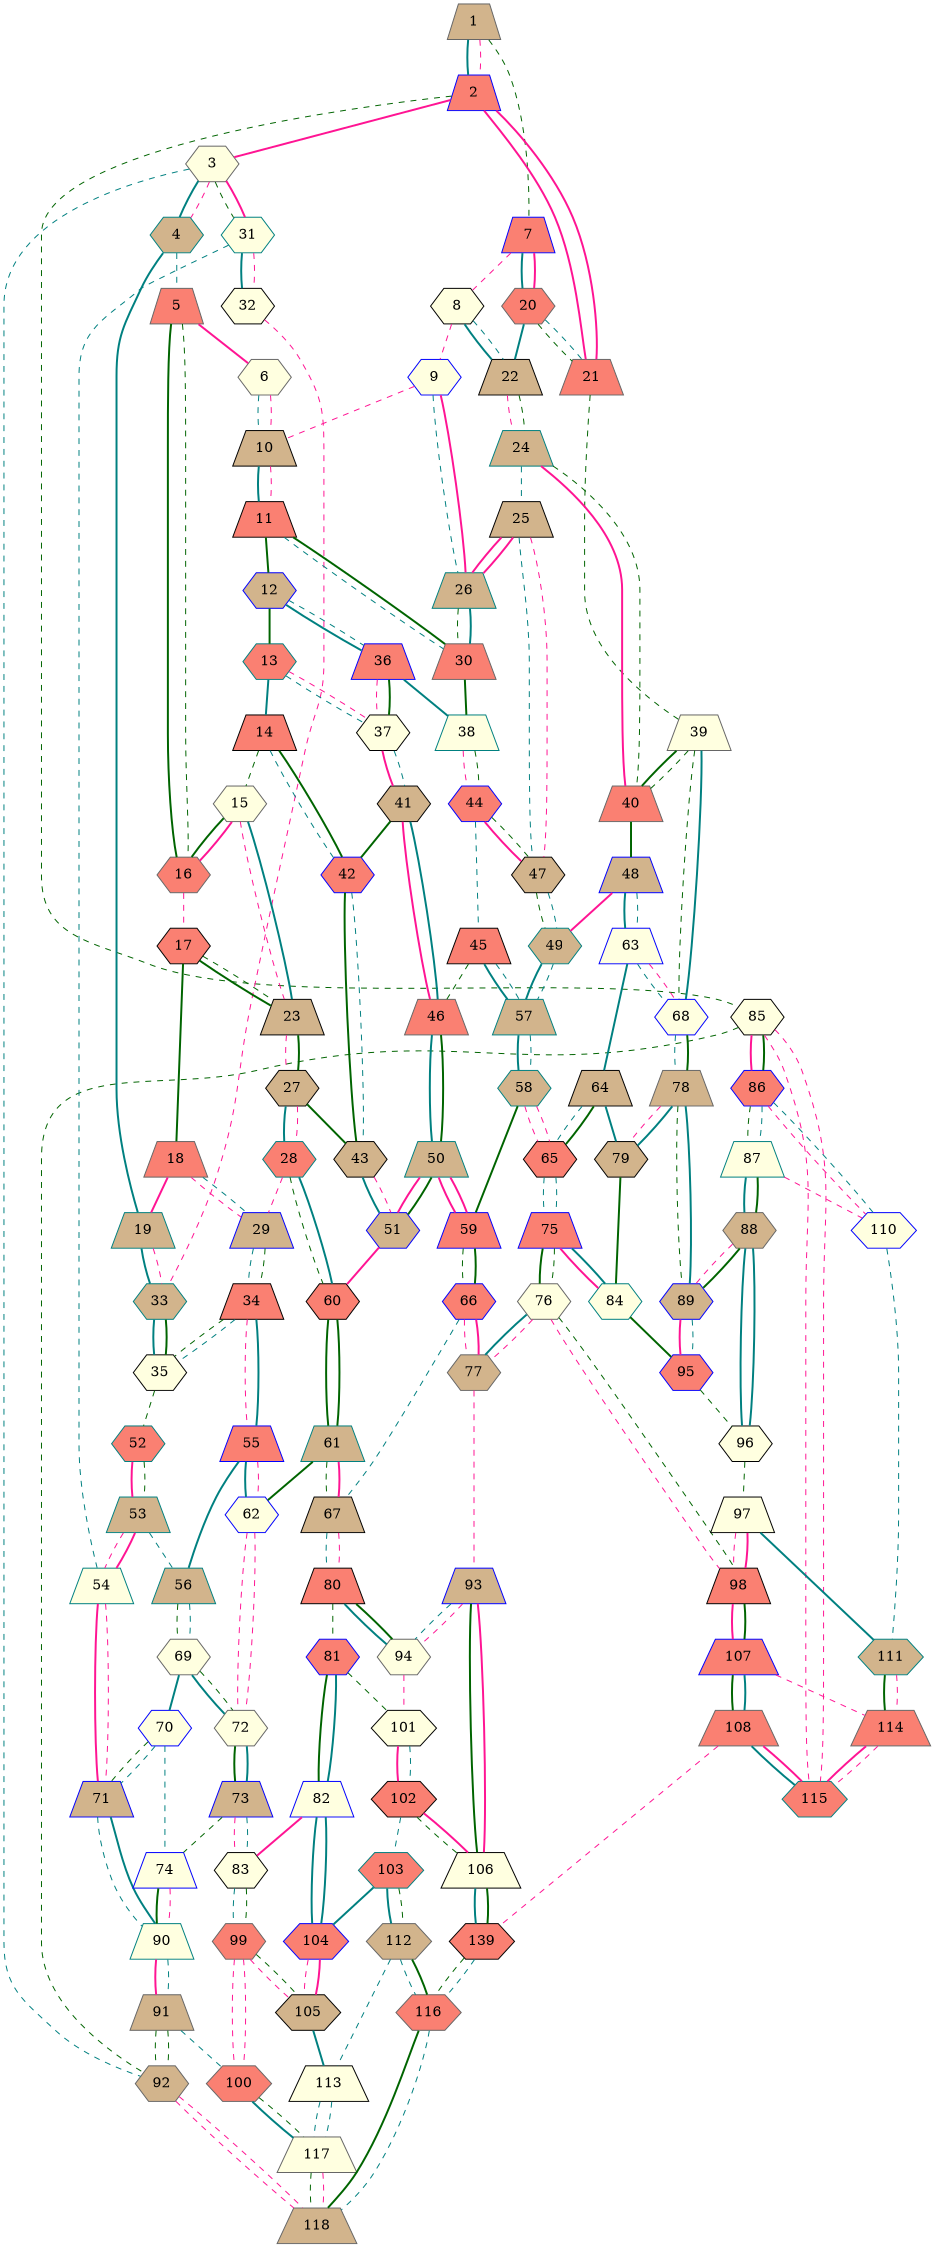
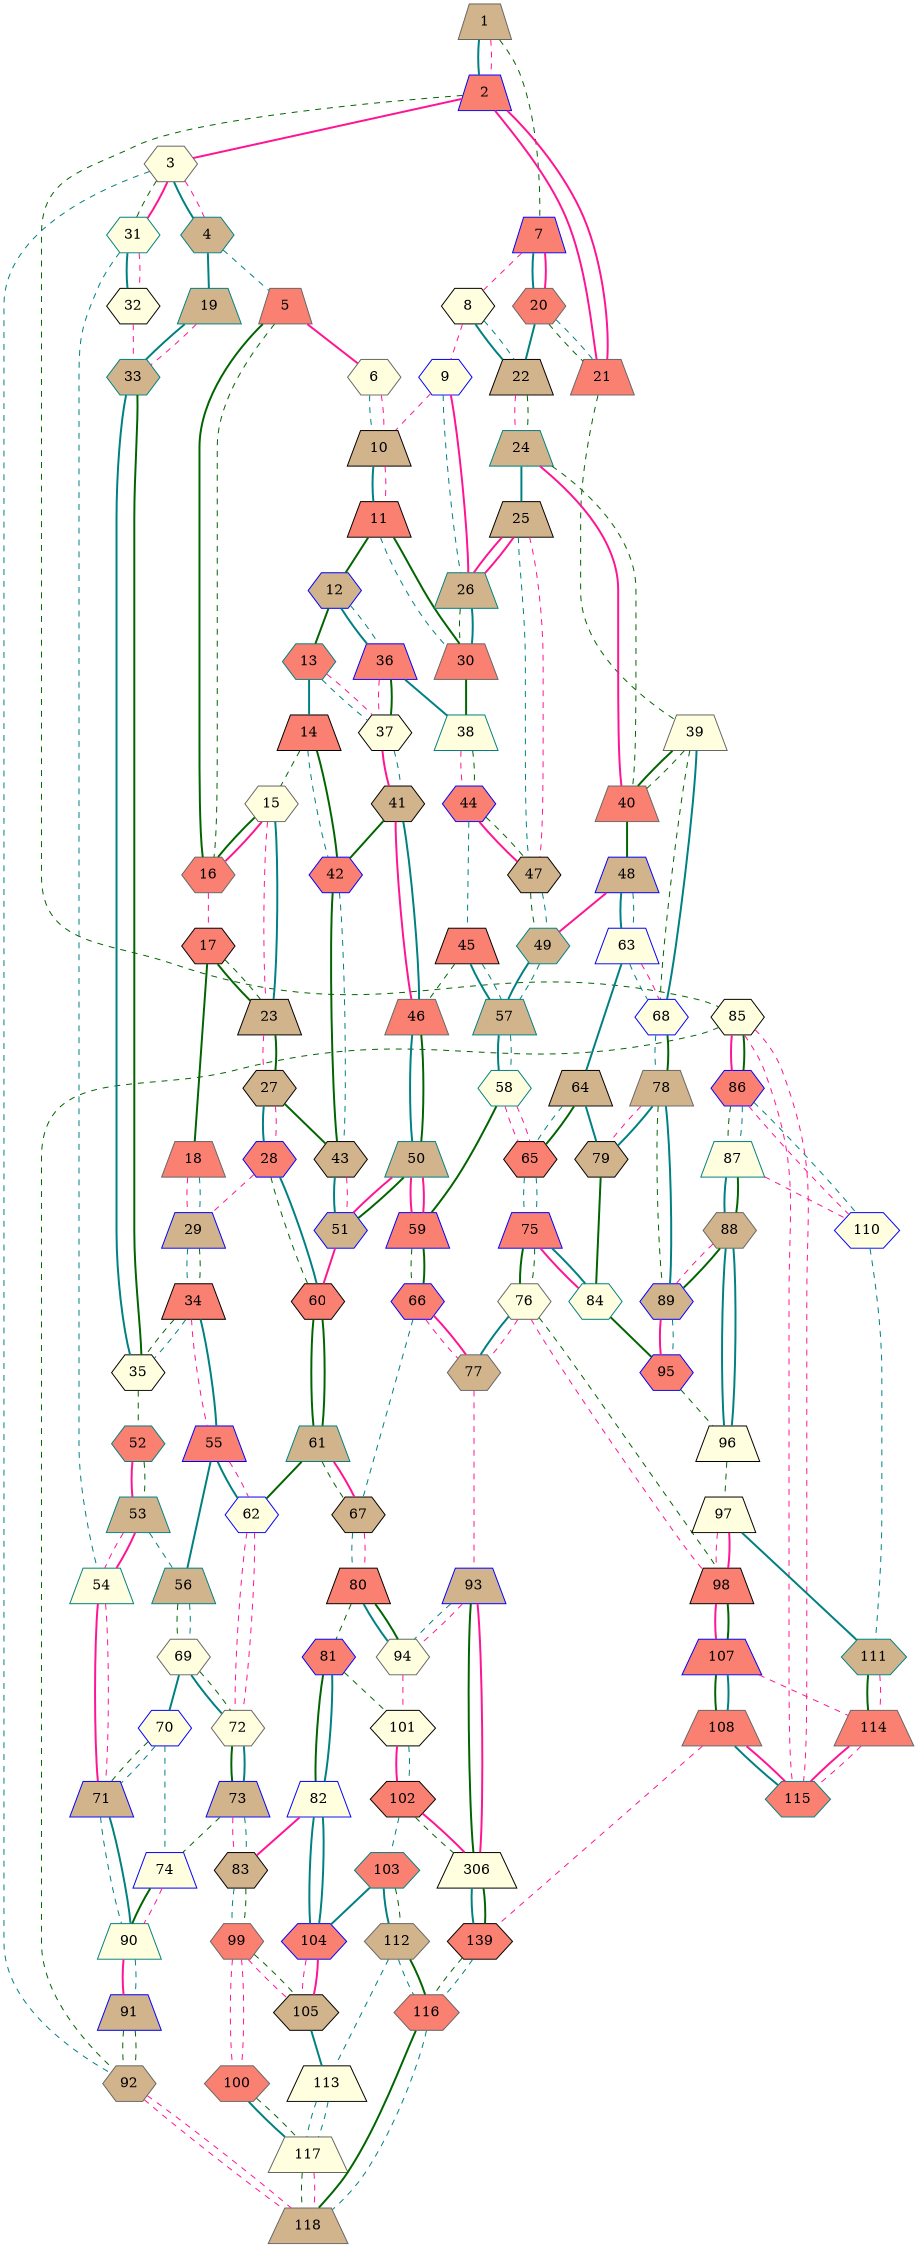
edge "24" -- "25": style dashed -> bold
node "58": fillcolor tan -> lightyellow
node "28": color teal -> blue
edge "18" -- "19": removed
node "96": shape hexagon -> trapezium
node "67": shape trapezium -> hexagon
node "83": fillcolor lightyellow -> tan
node "106": label "106" -> "306"
node "91": color gray40 -> blue
edge "91" -- "100": removed
